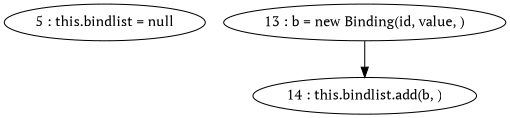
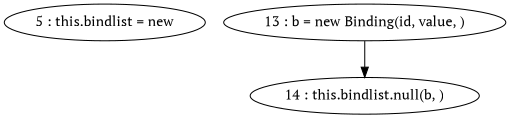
node "5 : this.bindlist = null": label "5 : this.bindlist = null" -> "5 : this.bindlist = new"
node "14 : this.bindlist.add(b, )": label "14 : this.bindlist.add(b, )" -> "14 : this.bindlist.null(b, )"
